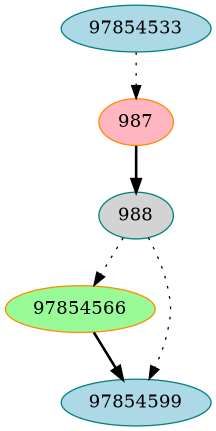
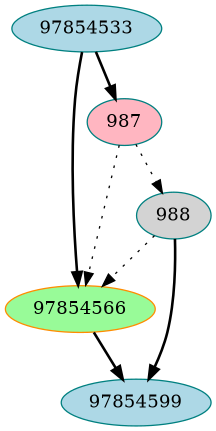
edge "97854533" -> "987": style dotted -> bold
node "987": color darkorange -> teal
edge "97854533" -> "97854566": added
edge "987" -> "988": style bold -> dotted
edge "987" -> "97854566": added
edge "988" -> "97854599": style dotted -> bold
